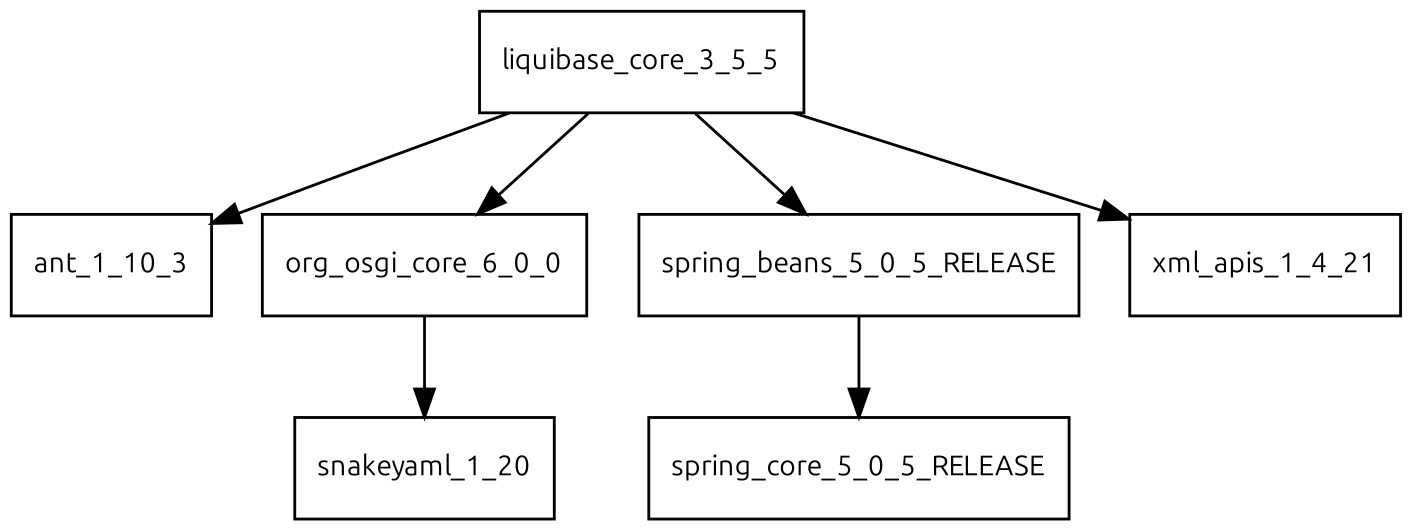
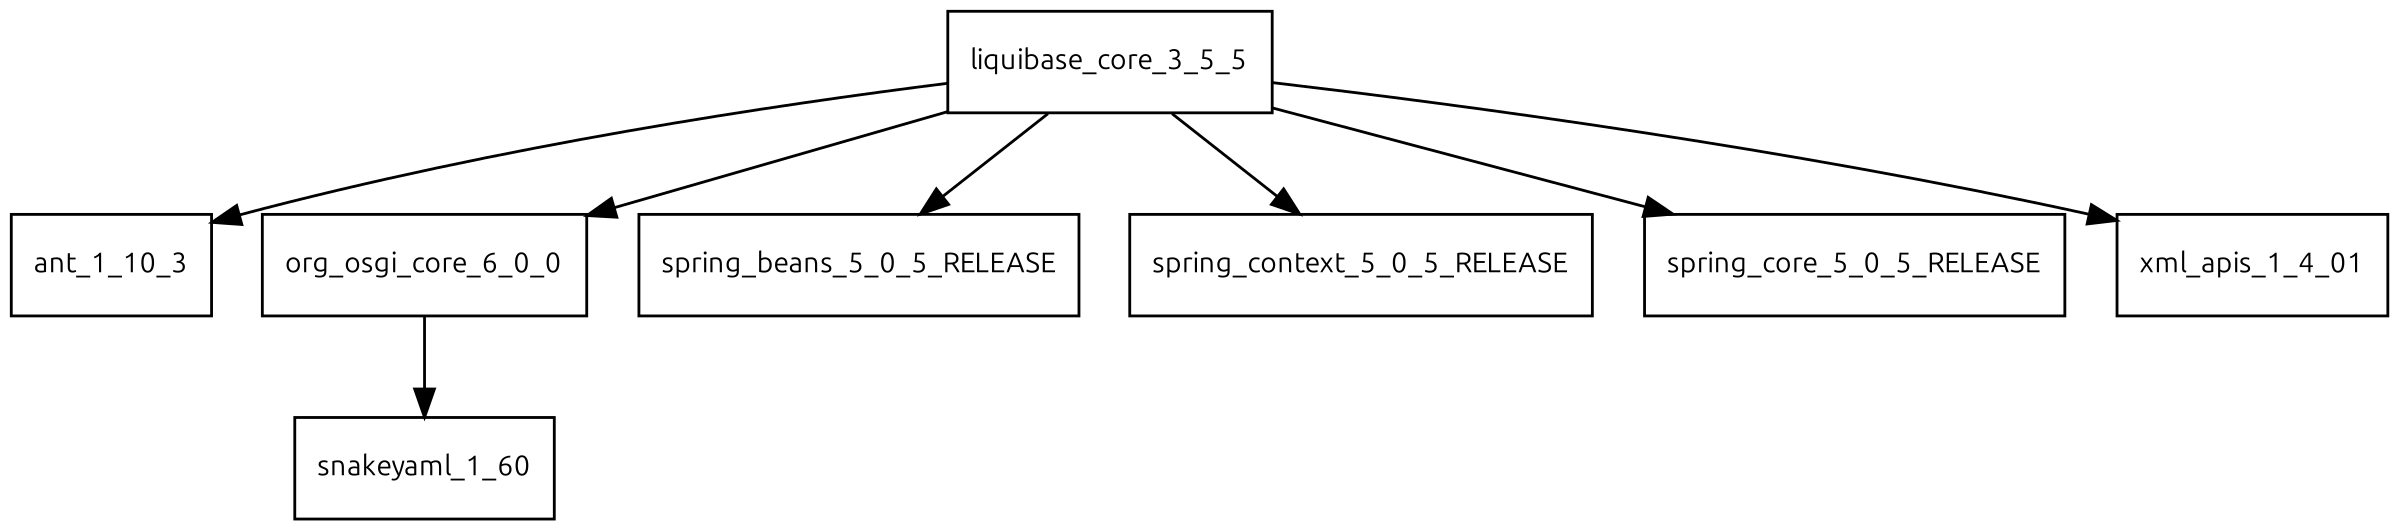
node "xml_apis_1_4_21": label "xml_apis_1_4_21" -> "xml_apis_1_4_01"
node "spring_context_5_0_5_RELEASE": added
edge "spring_beans_5_0_5_RELEASE" -> "spring_core_5_0_5_RELEASE": now "liquibase_core_3_5_5" -> "spring_core_5_0_5_RELEASE"
node "snakeyaml_1_20": label "snakeyaml_1_20" -> "snakeyaml_1_60"
